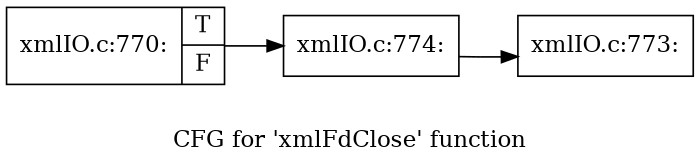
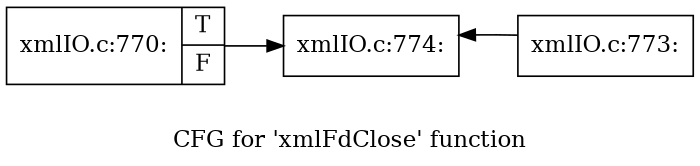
edge "xmlIO.c:774:" -> "xmlIO.c:773:": reversed
